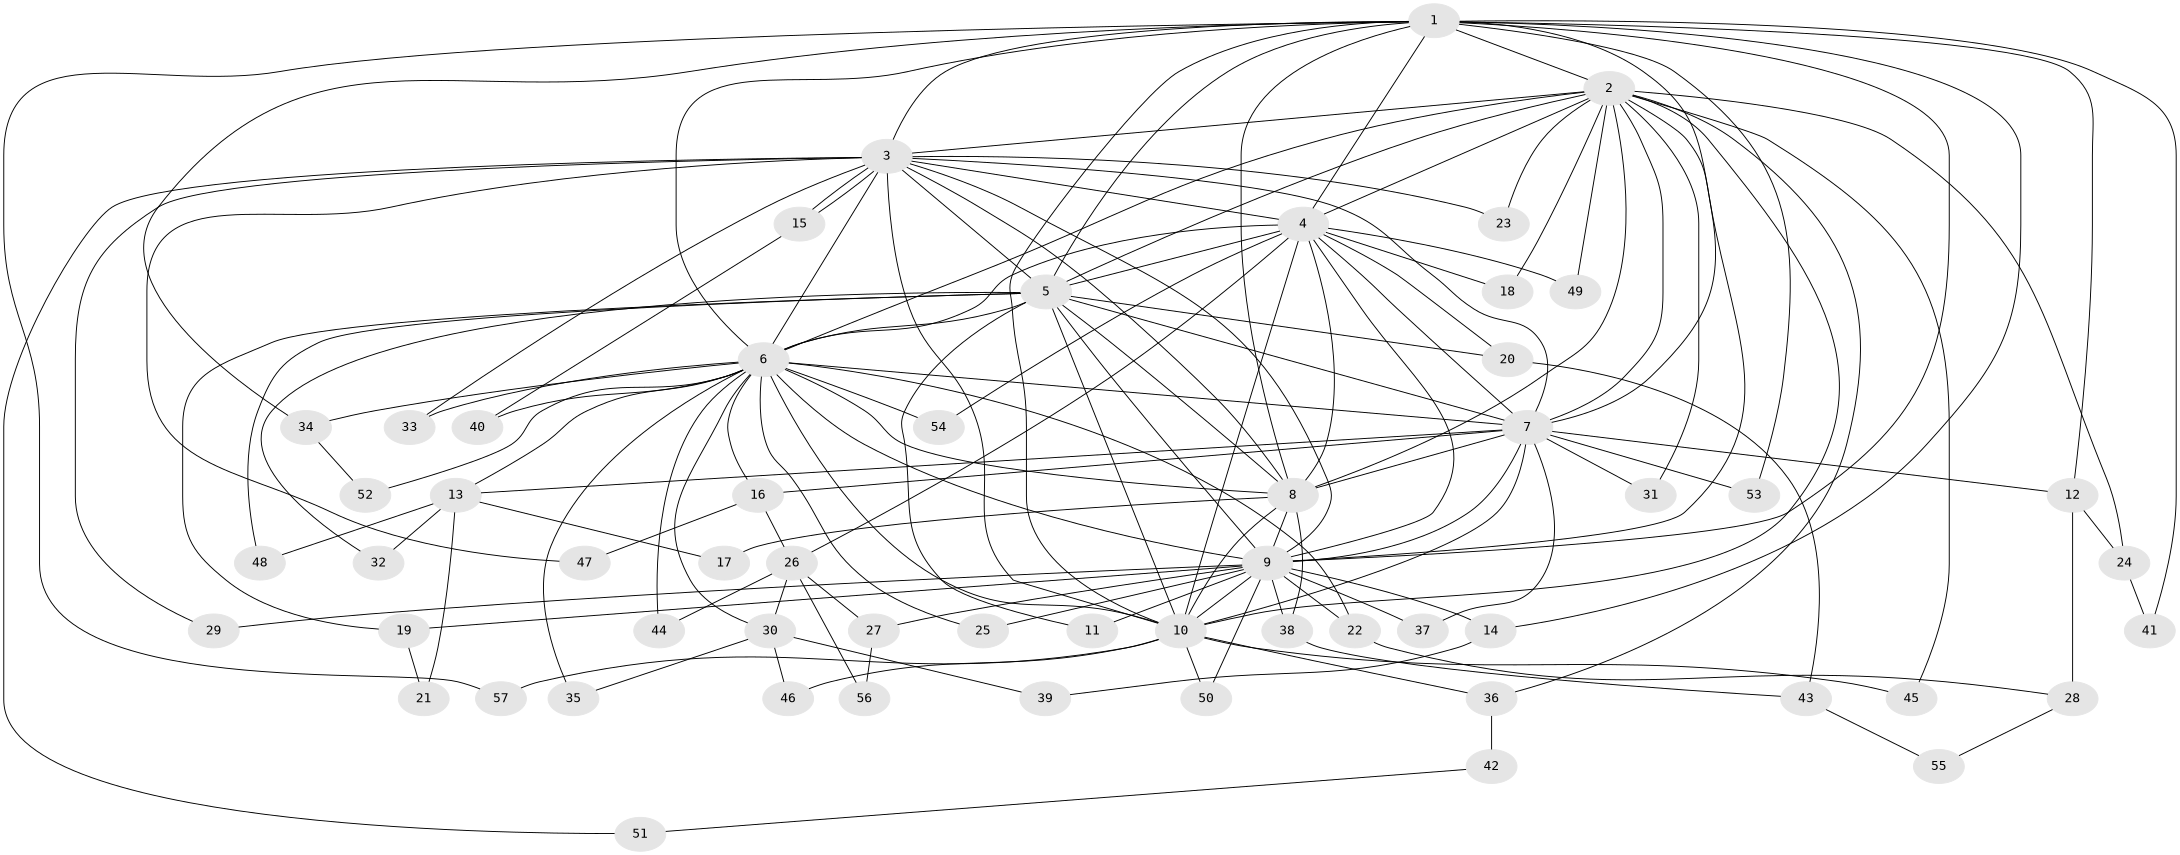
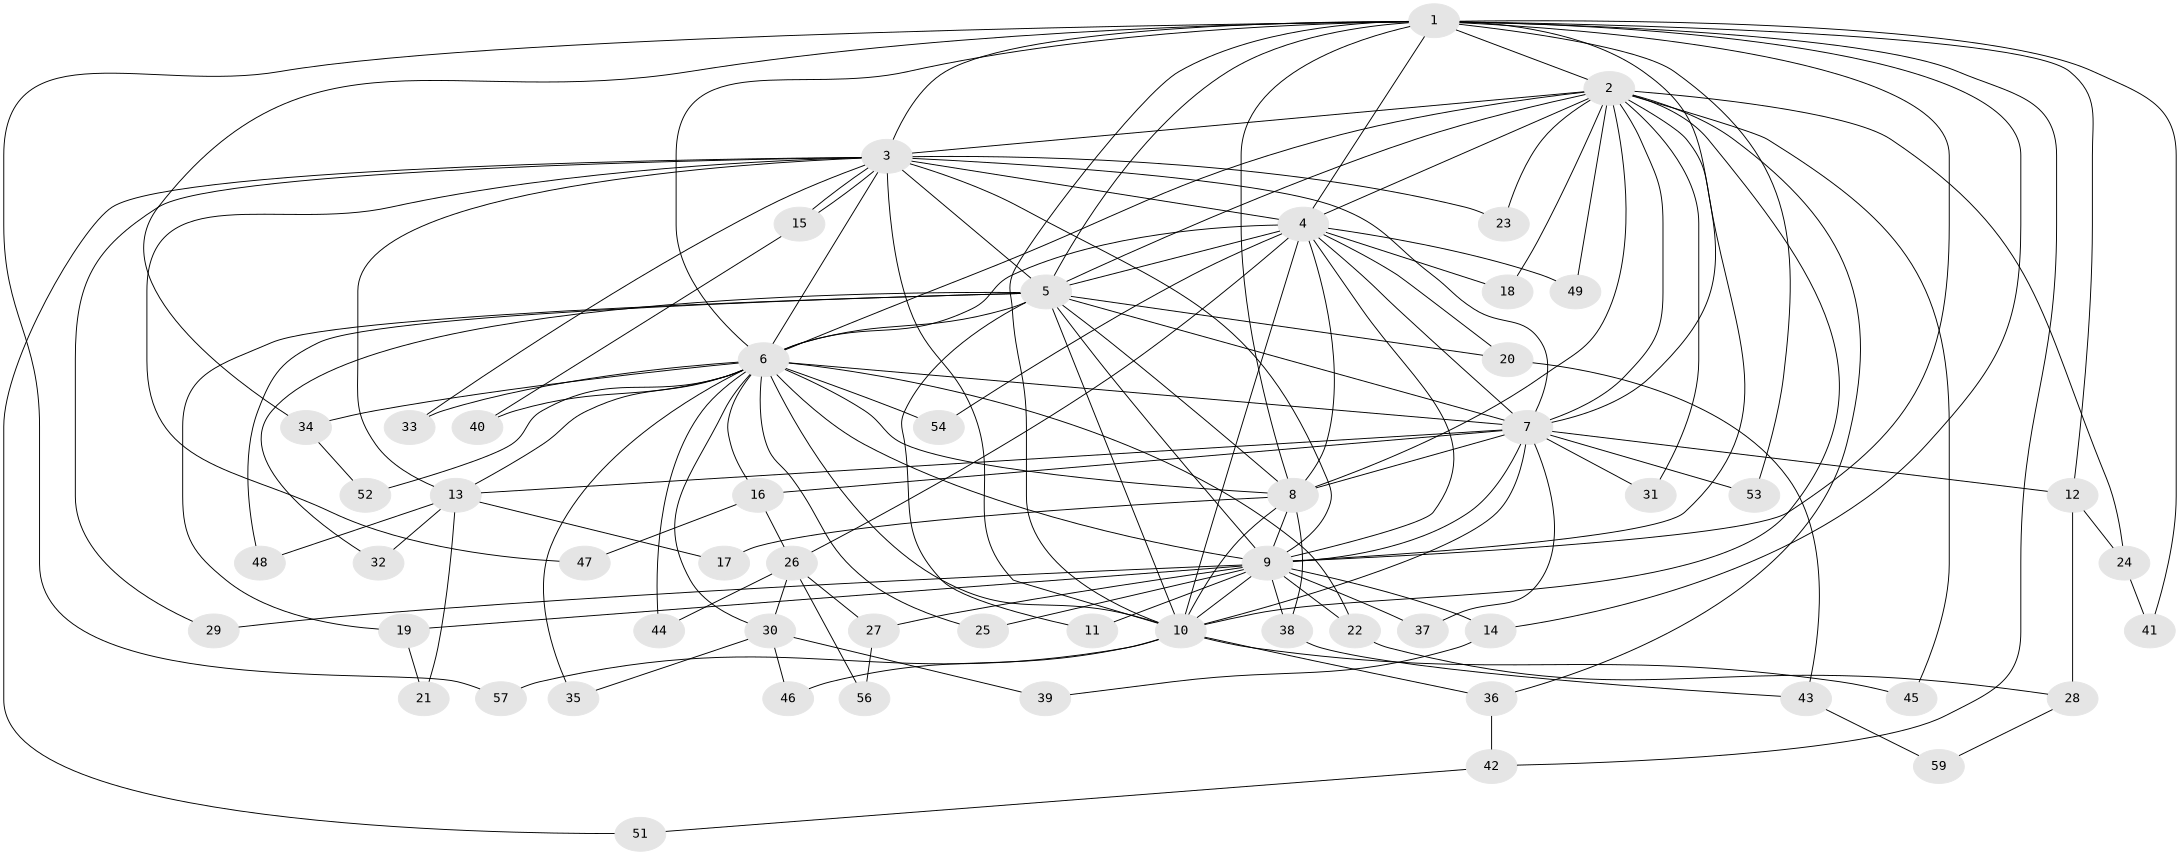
edge "3" -- "8": now "3" -- "13"
edge "1" -- "42": added
node "50": removed
node "55": label "55" -> "59"
